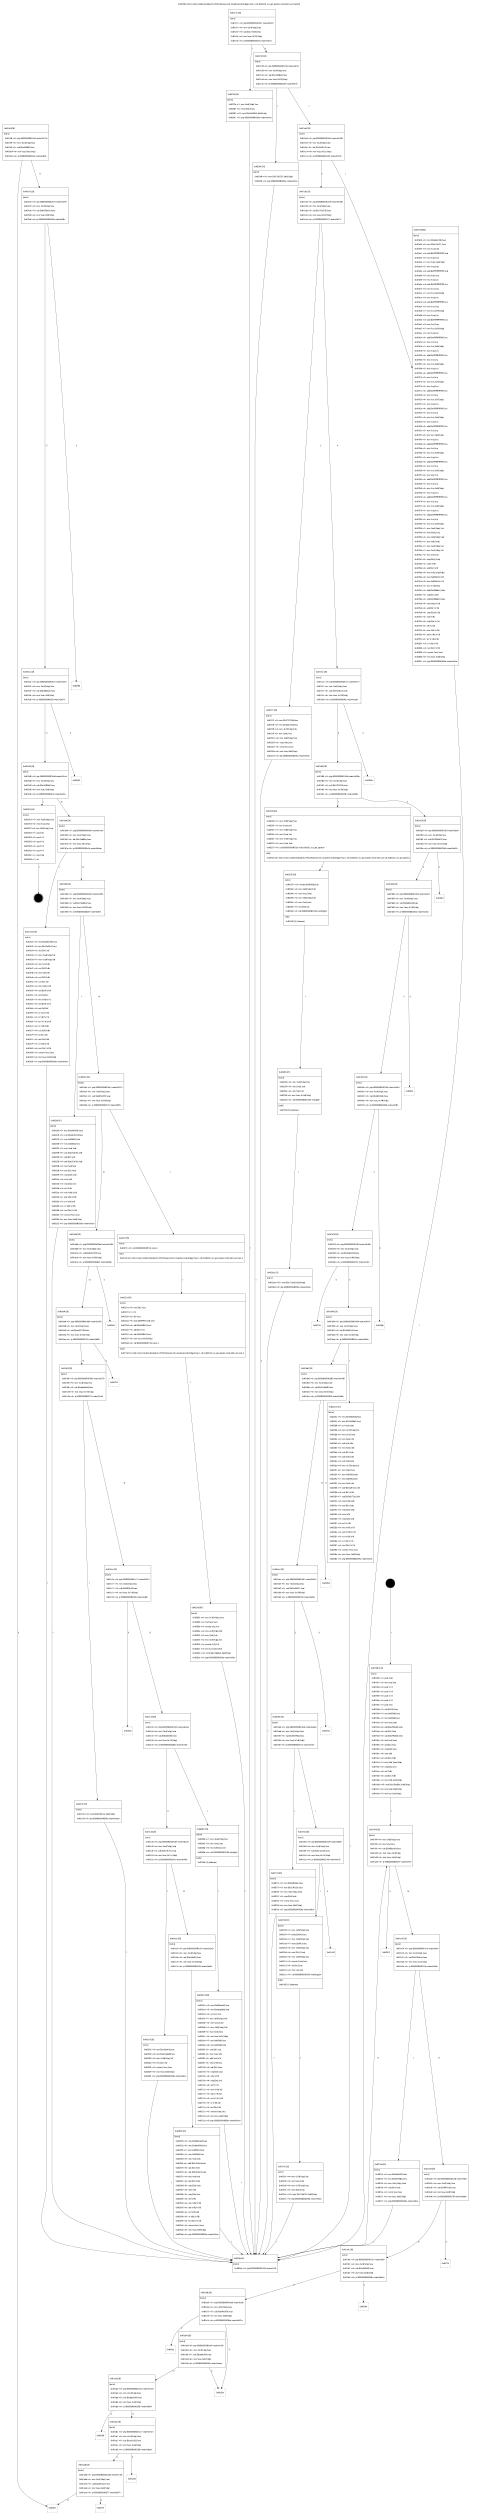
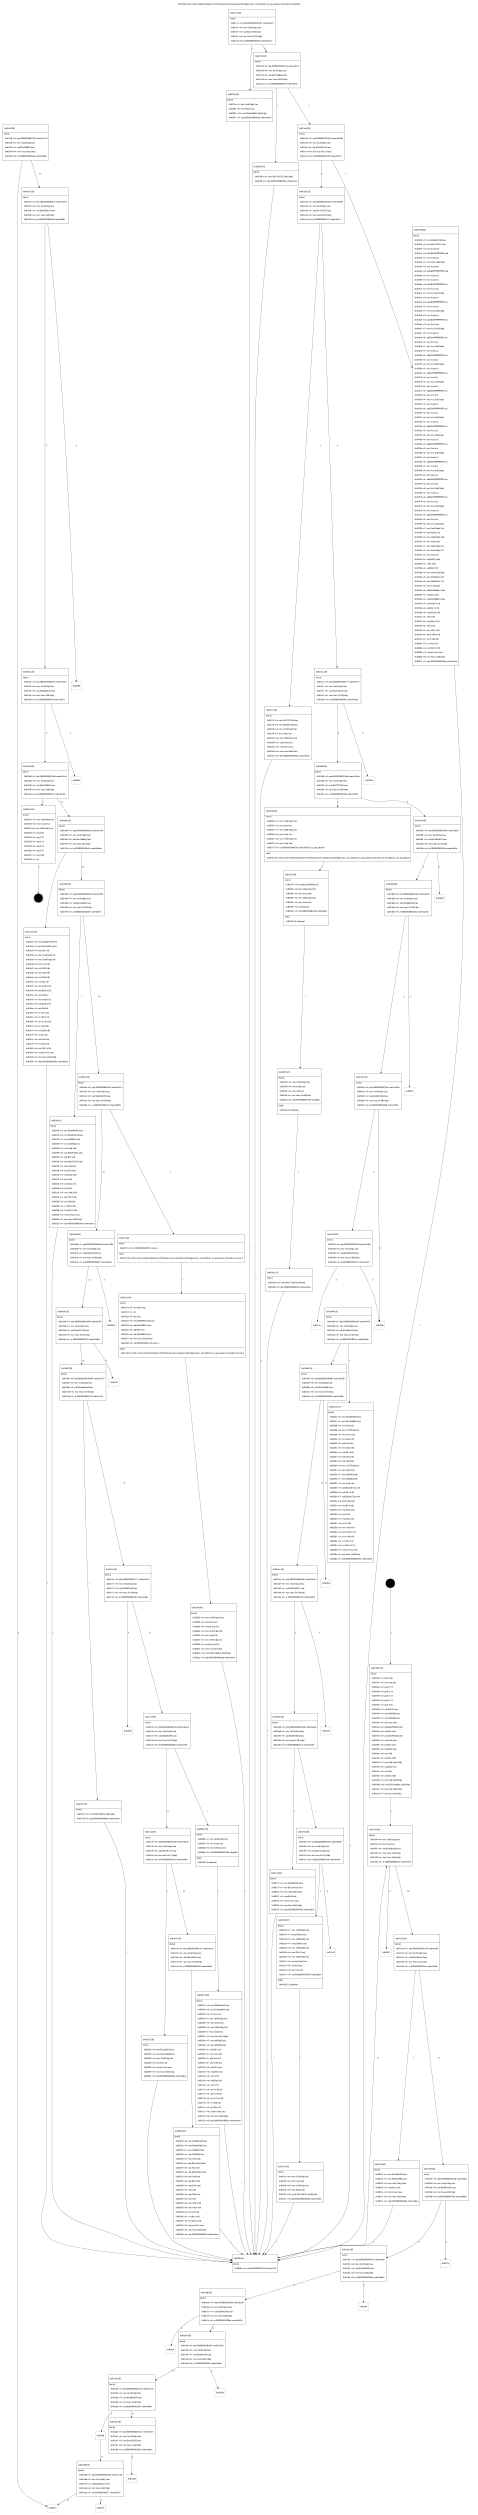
edge "0x401d78 [28]" -> "0x401d94 [28]": now "0x401d78 [28]" -> "0x4028d6"
edge "0x401a68 [28]" -> "0x40282e": now "0x401a68 [28]" -> "0x401a84 [28]"
edge "0x401abc [28]" -> "0x401ad8 [28]": now "0x402900" -> "0x401ad8 [28]"
